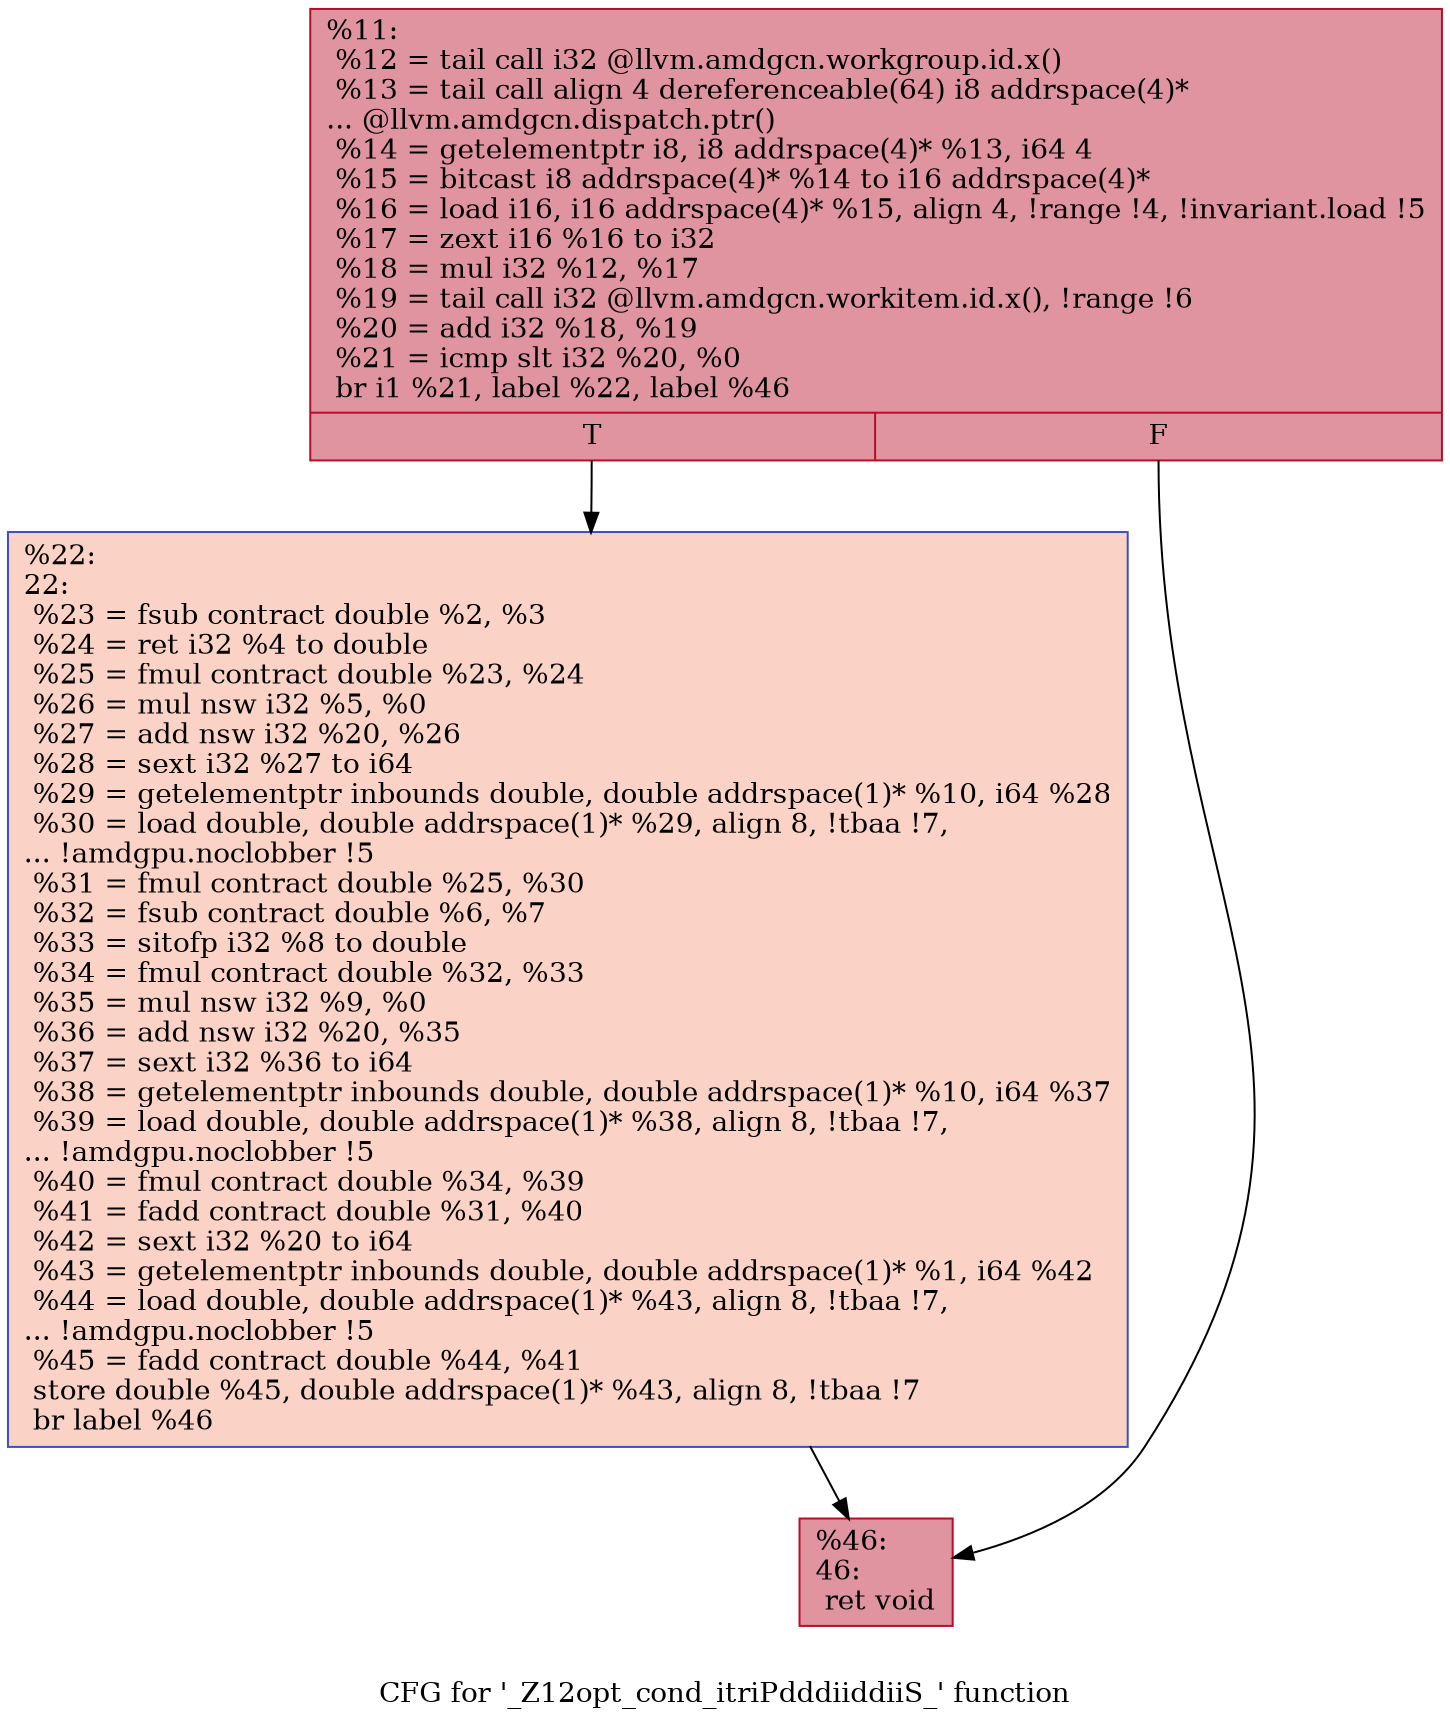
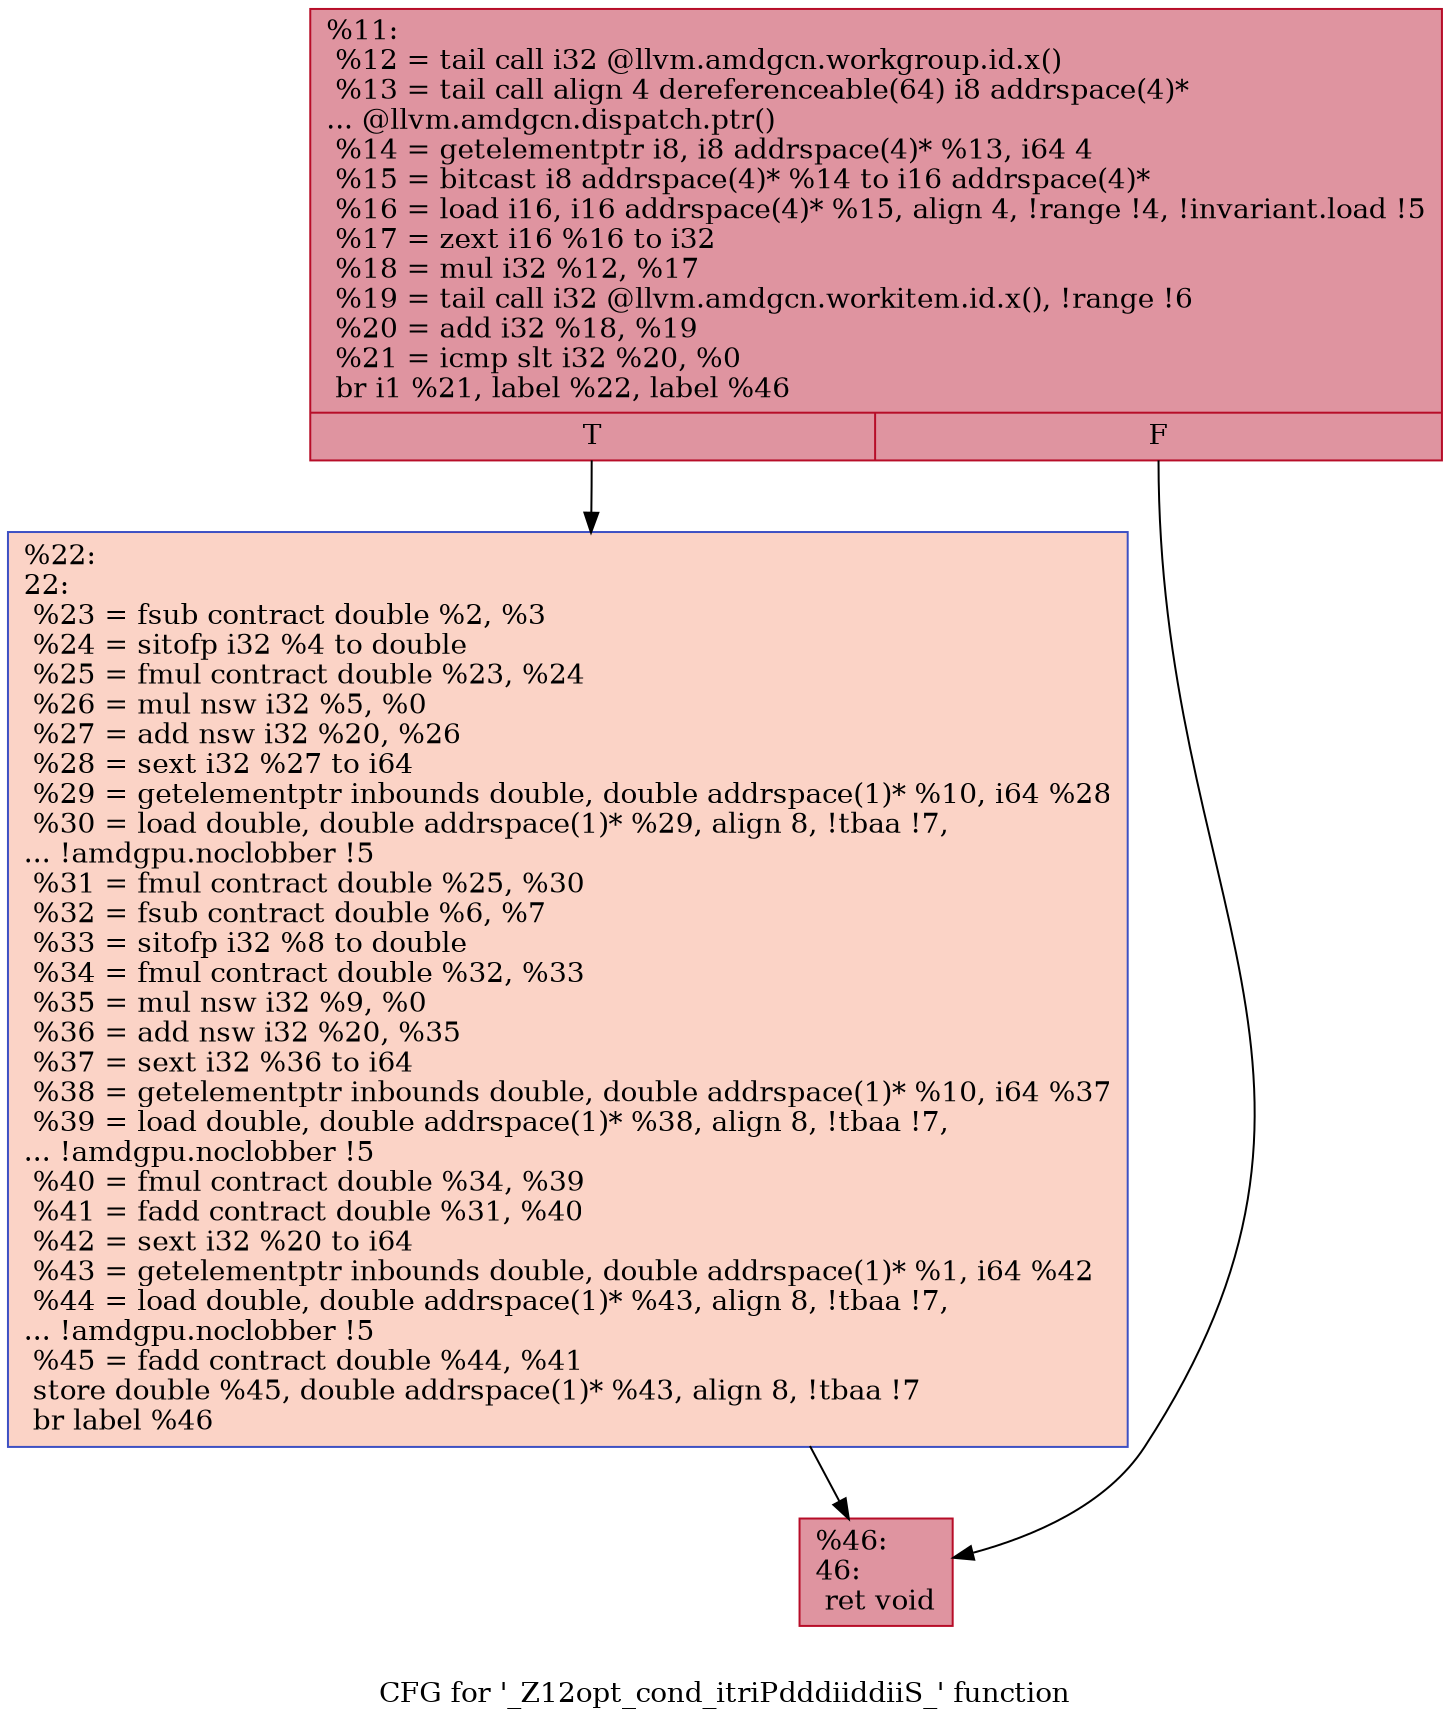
node "%22:": text "%24 = ret i32 %4 to double" -> "%24 = sitofp i32 %4 to double"
